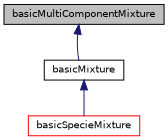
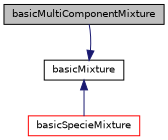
edge "basicMixture" -> "basicMultiComponentMixture": reversed
